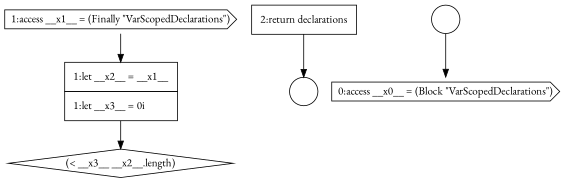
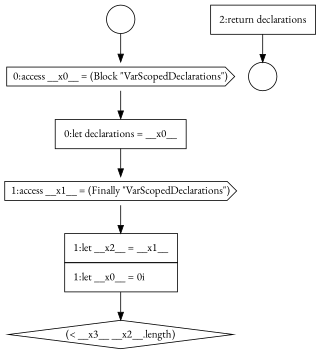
node "1:let __x2__ = __x1__": text "1:let __x3__ = 0i" -> "1:let __x0__ = 0i"
node "0:let declarations = __x0__": added
